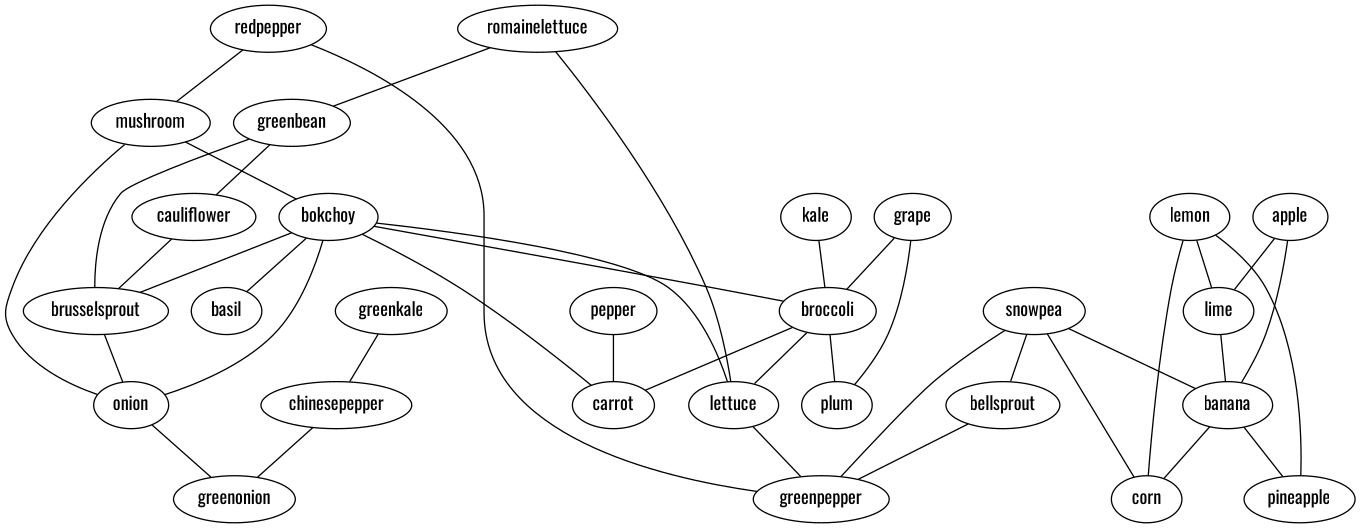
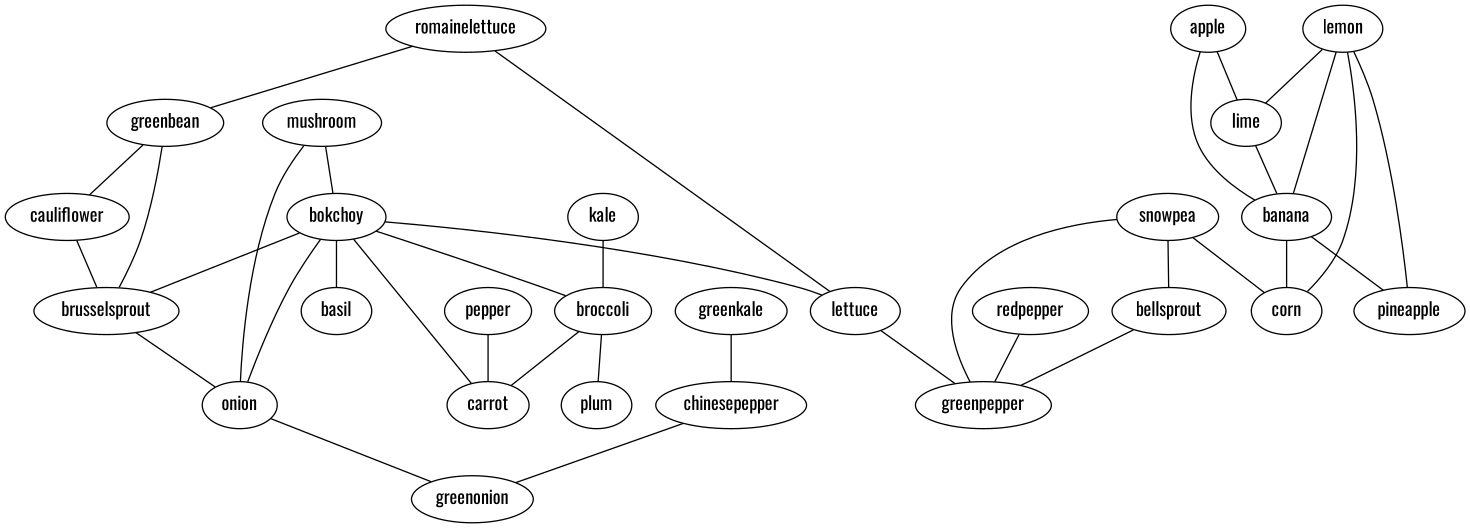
edge "redpepper" -- "mushroom": removed
node "grape": removed
edge "broccoli" -- "lettuce": removed
edge "snowpea" -- "banana": now "lemon" -- "banana"
